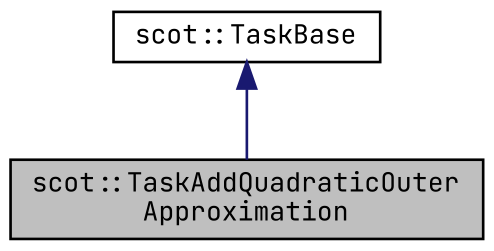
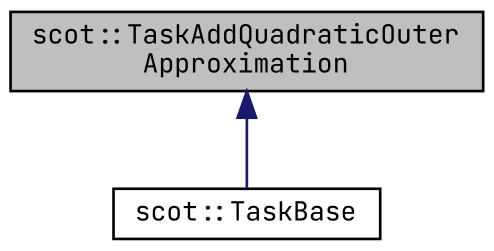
edge "scot::TaskAddQuadraticOuter Approximation" -> "scot::TaskBase": reversed
